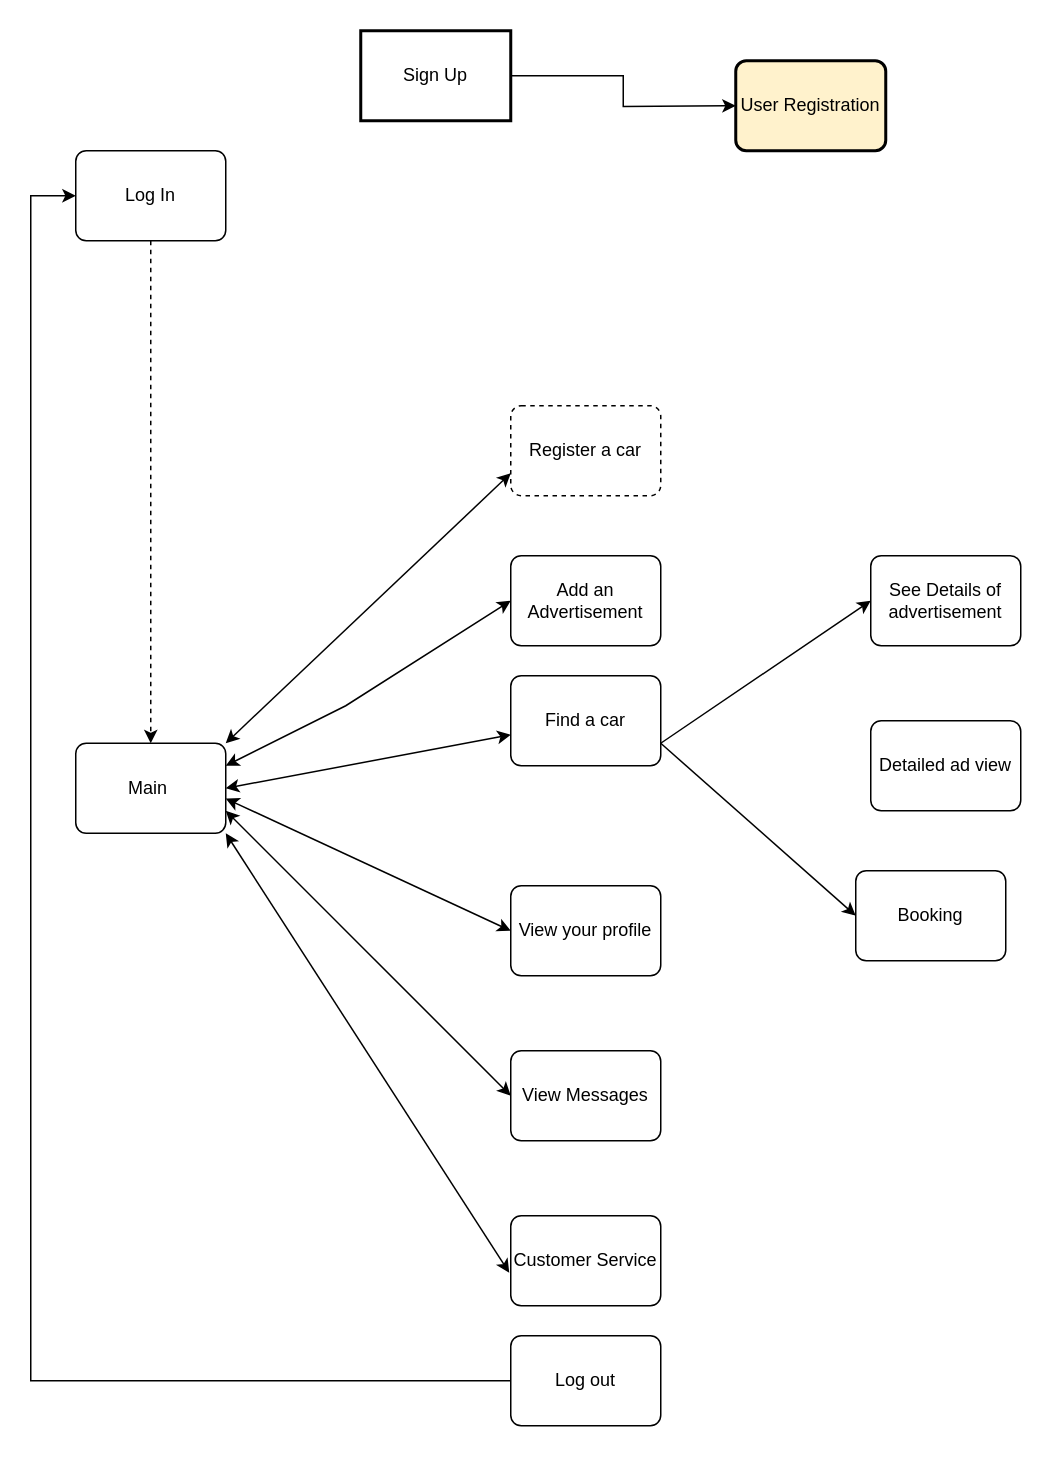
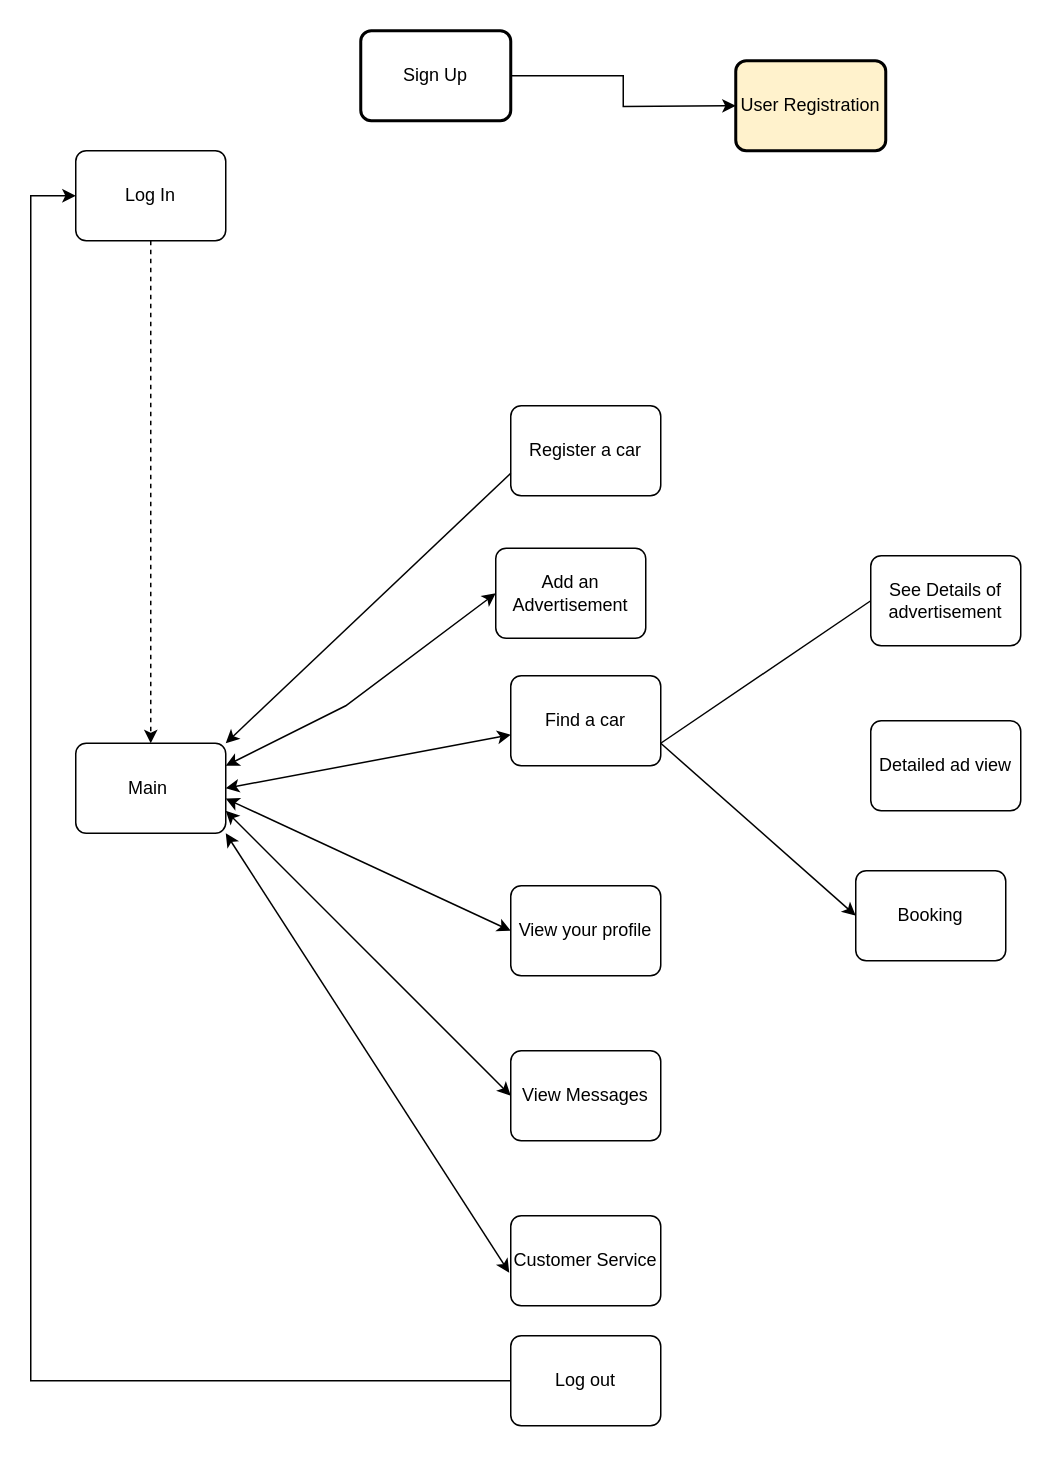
node "Sign Up": shape rectangle -> rounded rectangle
node "Register a car": style dashed -> solid
edge "Register a car" -- "Main": arrowhead classic -> none
node "Add an Advertisement": moved (586, 601) -> (571, 593)
edge "Find a car" -> "See Details of advertisement": arrowhead classic -> none
